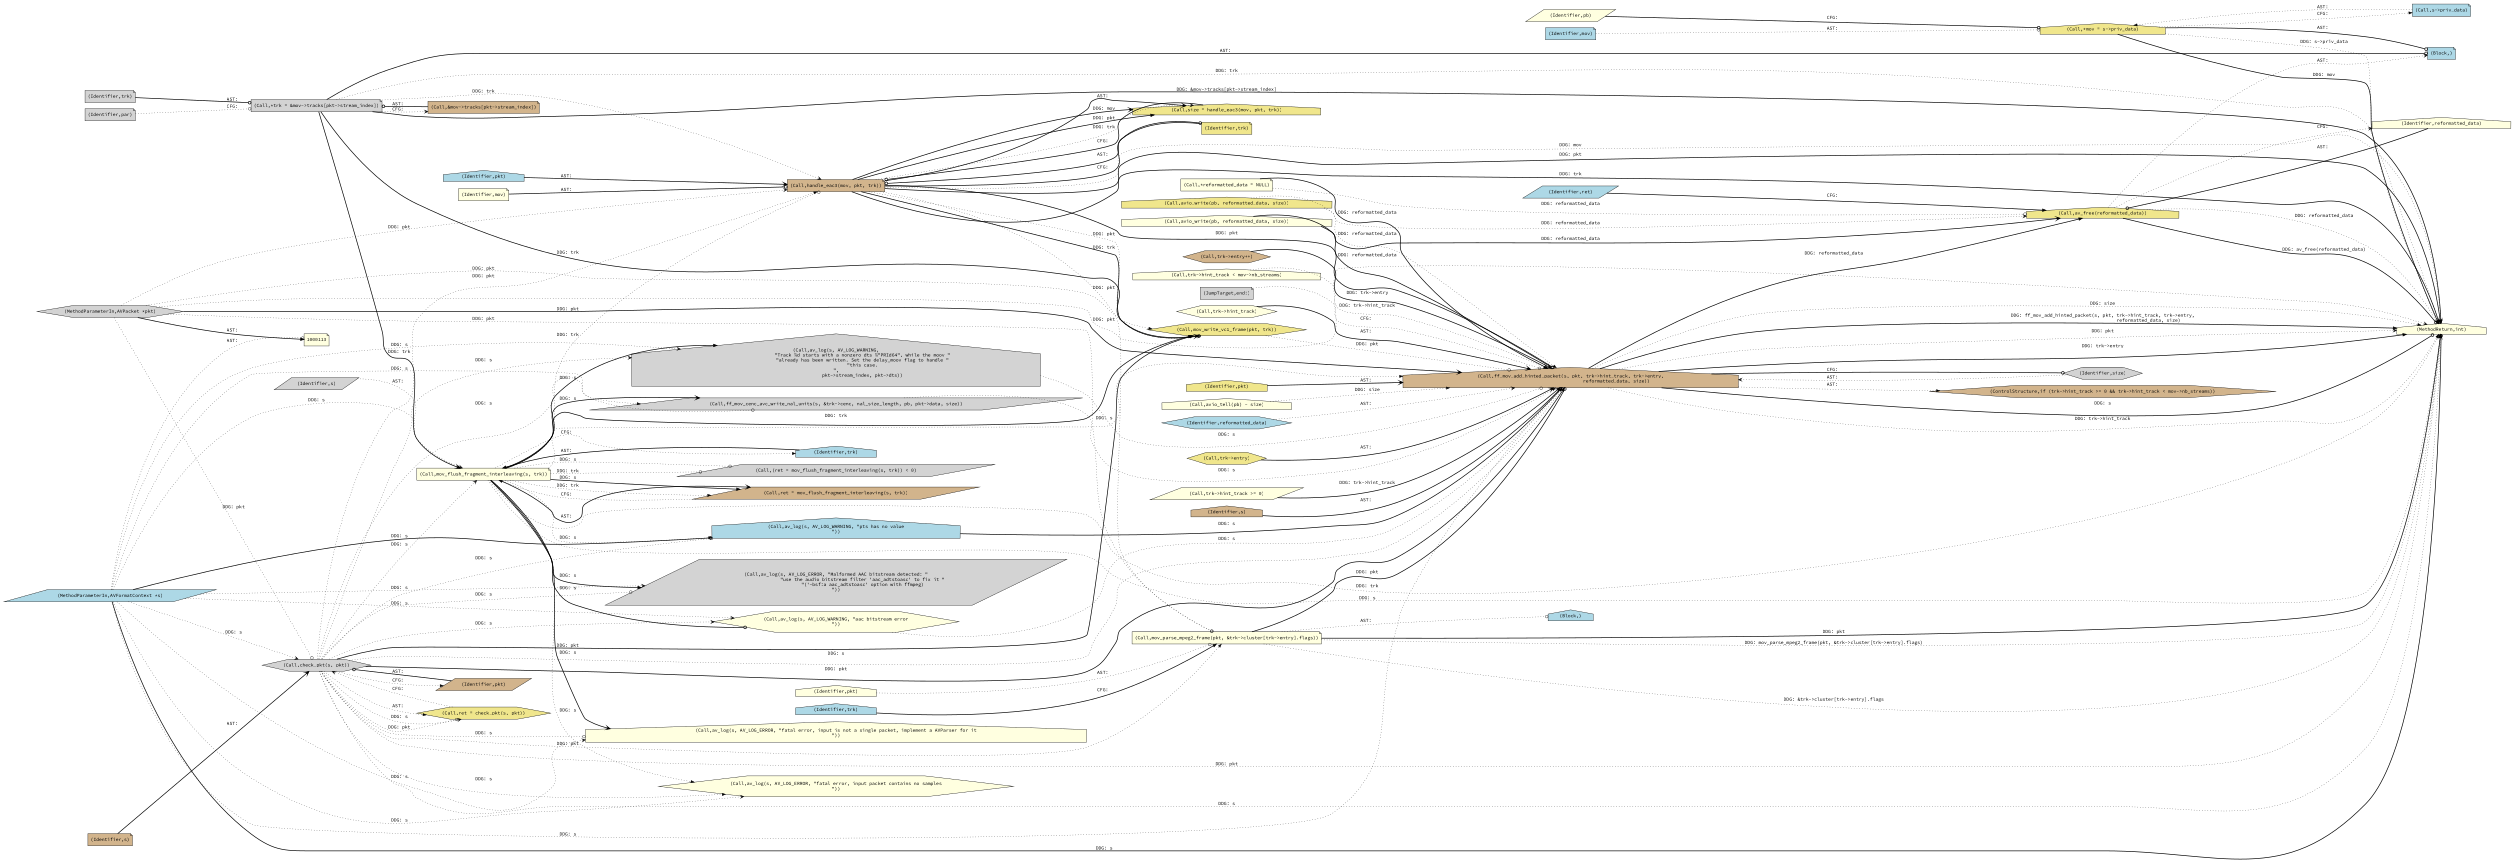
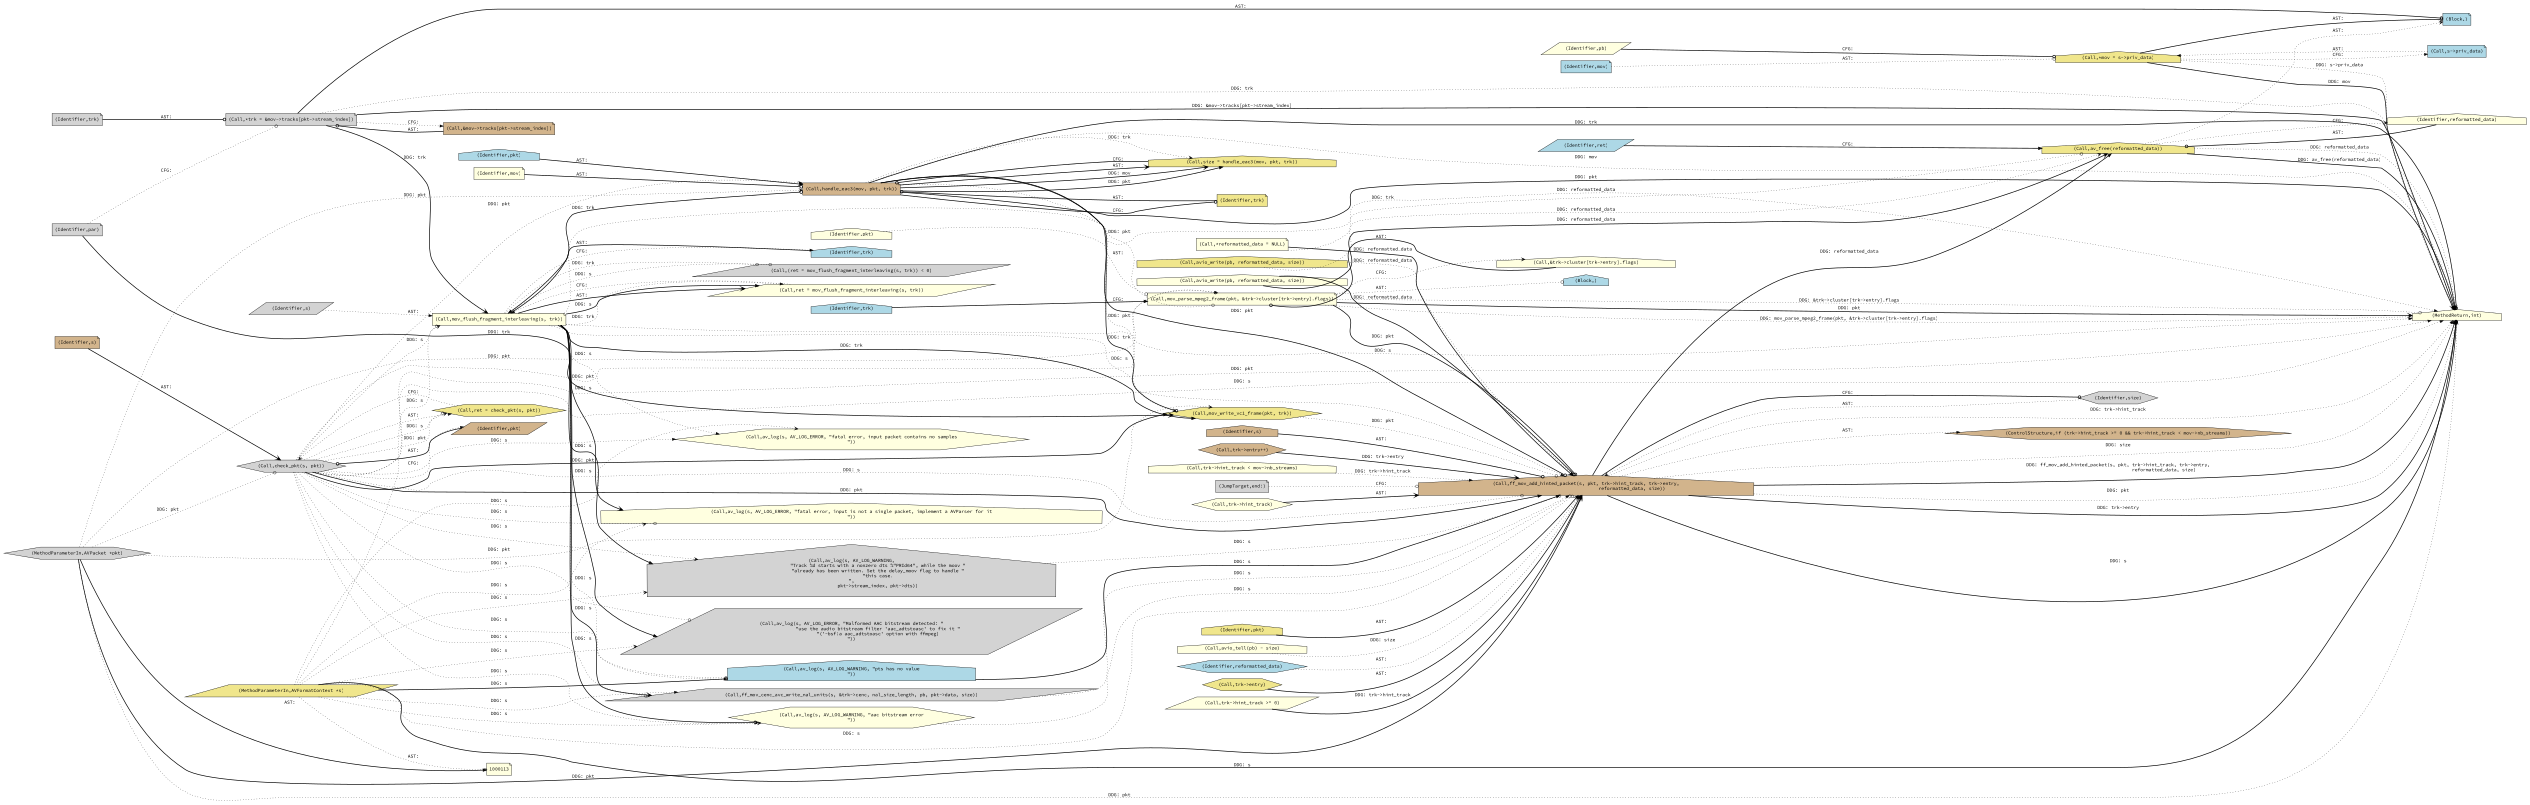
edge "(Call,*trk = &mov->tracks[pkt->stream_index])" -> "(Call,handle_eac3(mov, pkt, trk))": removed, label "DDG: trk"
edge "(Call,*trk = &mov->tracks[pkt->stream_index])" -> "(Call,&mov->tracks[pkt->stream_index])": arrowhead vee -> normal
node "(Call,&trk->cluster[trk->entry].flags)": added
edge "(Call,*trk = &mov->tracks[pkt->stream_index])" -> "(Call,mov_write_vc1_frame(pkt, trk))": now "(Identifier,par)" -> "(Call,mov_write_vc1_frame(pkt, trk))"
edge "(MethodParameterIn,AVPacket *pkt)" -> "(Call,mov_write_vc1_frame(pkt, trk))": arrowhead normal -> vee
edge "(Call,mov_flush_fragment_interleaving(s, trk))" -> "(Call,handle_eac3(mov, pkt, trk))": style dotted -> bold
edge "(MethodParameterIn,AVFormatContext *s)" -> "(Call,mov_flush_fragment_interleaving(s, trk))": arrowhead vee -> odot
node "(Call,ret = mov_flush_fragment_interleaving(s, trk))": fillcolor tan -> lightyellow
node "(MethodParameterIn,AVFormatContext *s)": fillcolor lightblue -> khaki
edge "(MethodParameterIn,AVFormatContext *s)" -> "(Call,check_pkt(s, pkt))": removed, label "DDG: s"
